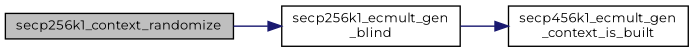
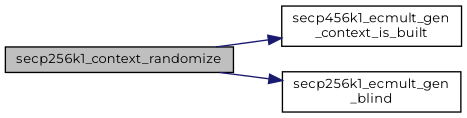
edge "secp256k1_ecmult_gen _blind" -> "secp456k1_ecmult_gen _context_is_built": now "secp256k1_context_randomize" -> "secp456k1_ecmult_gen _context_is_built"
